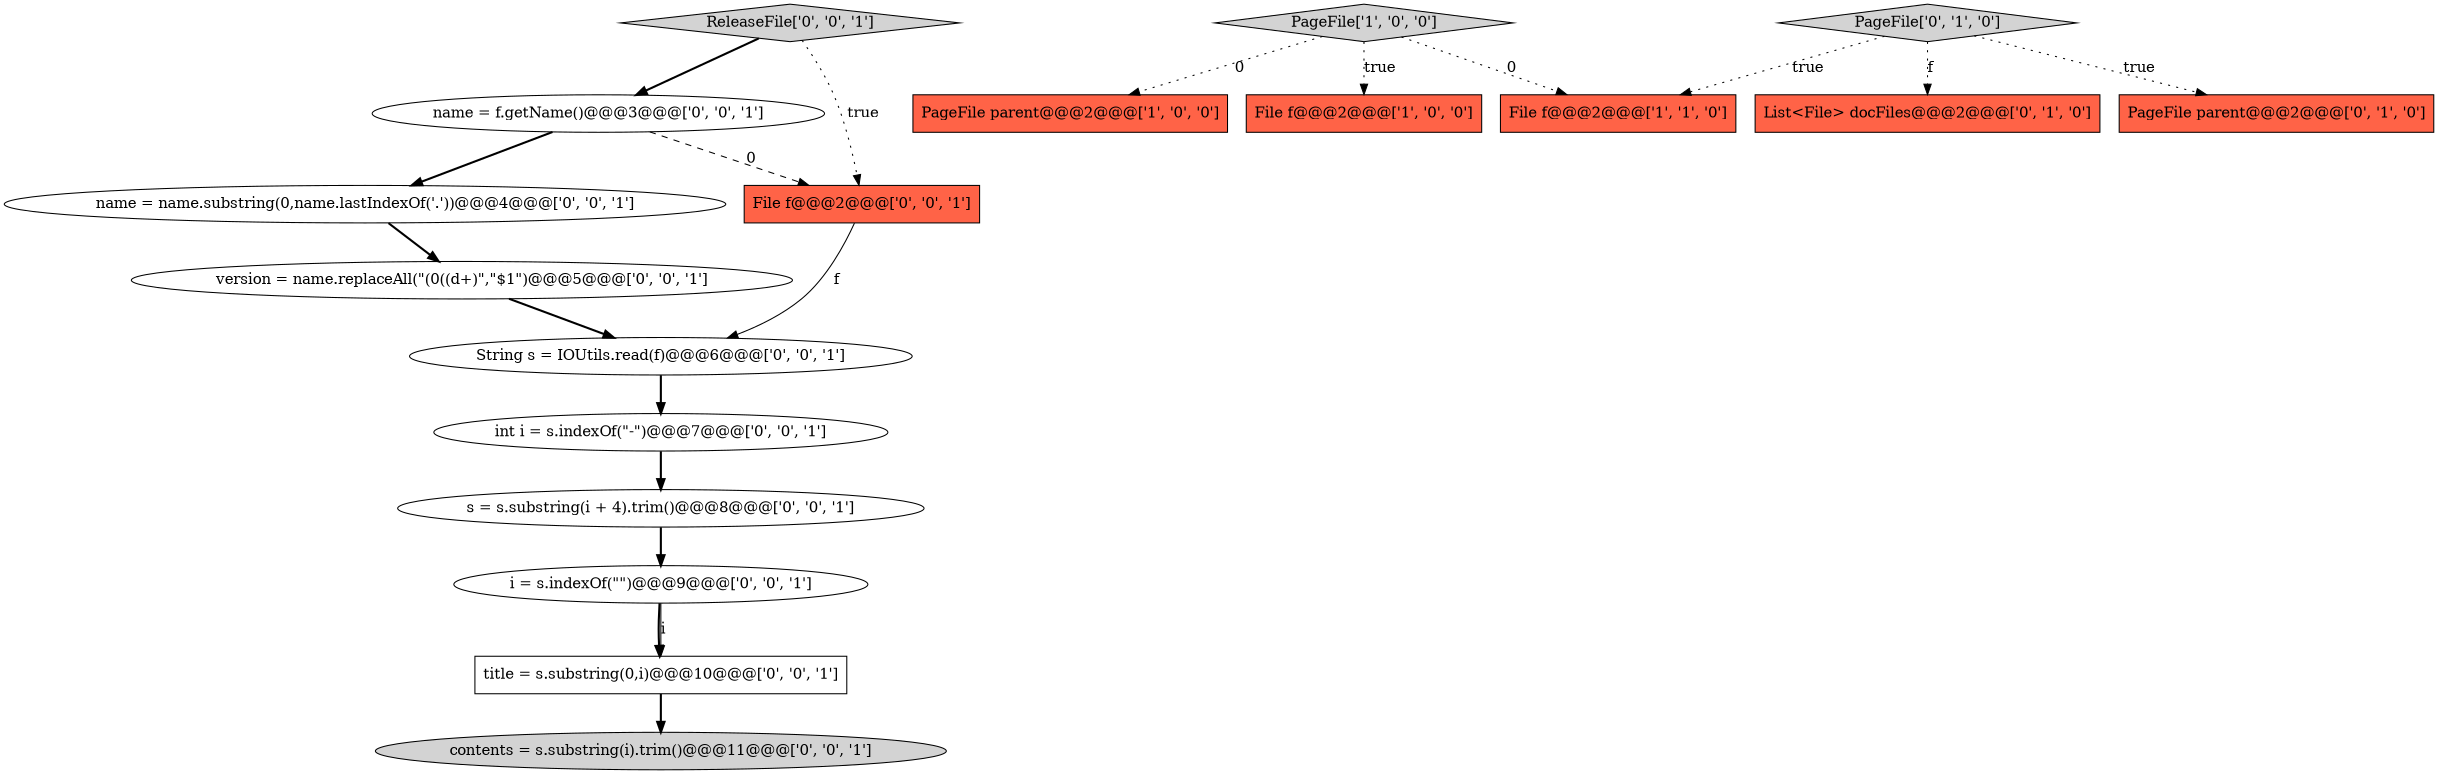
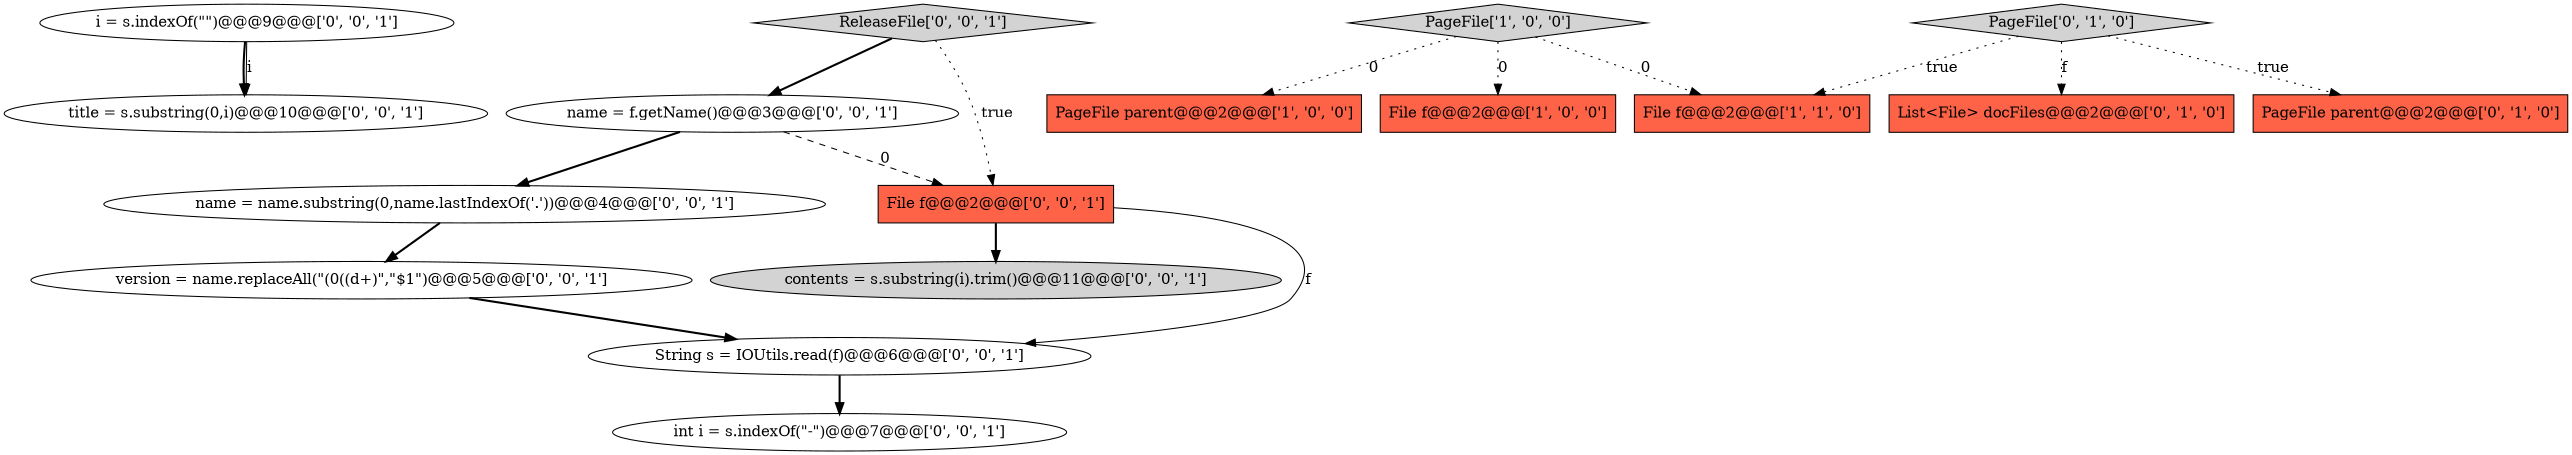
edge "PageFile['1', '0', '0']" -> "File f@@@2@@@['1', '0', '0']": label "true" -> "0"
node "s = s.substring(i + 4).trim()@@@8@@@['0', '0', '1']": removed
node "title = s.substring(0,i)@@@10@@@['0', '0', '1']": shape box -> ellipse
edge "title = s.substring(0,i)@@@10@@@['0', '0', '1']" -> "contents = s.substring(i).trim()@@@11@@@['0', '0', '1']": now "File f@@@2@@@['0', '0', '1']" -> "contents = s.substring(i).trim()@@@11@@@['0', '0', '1']"
